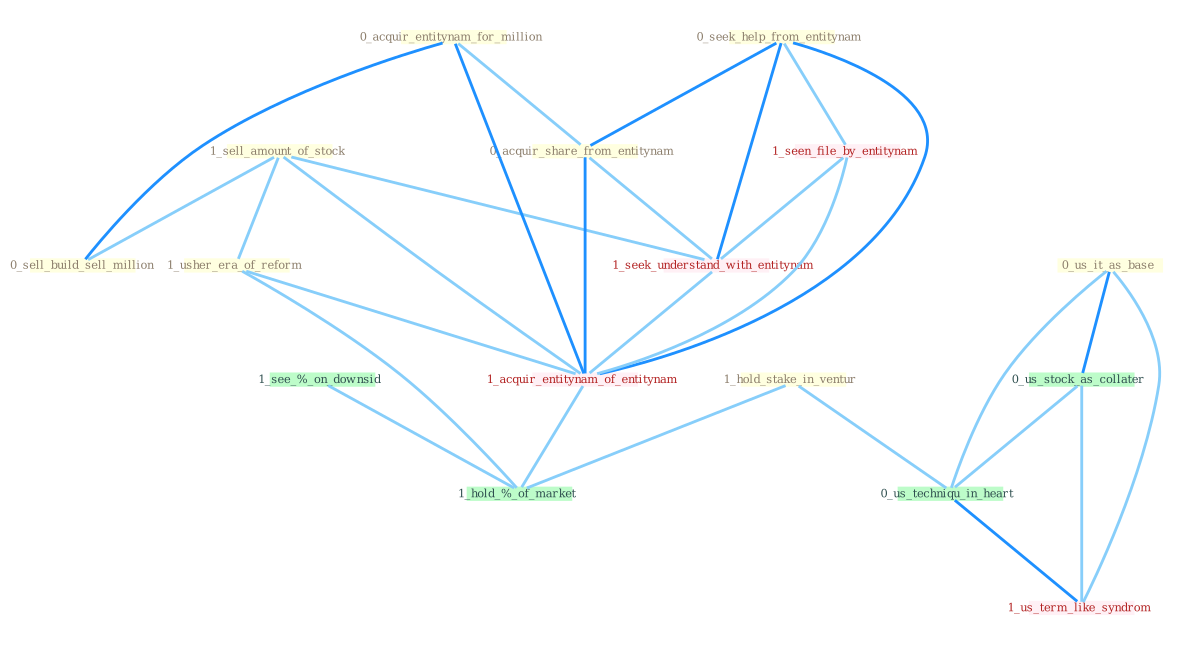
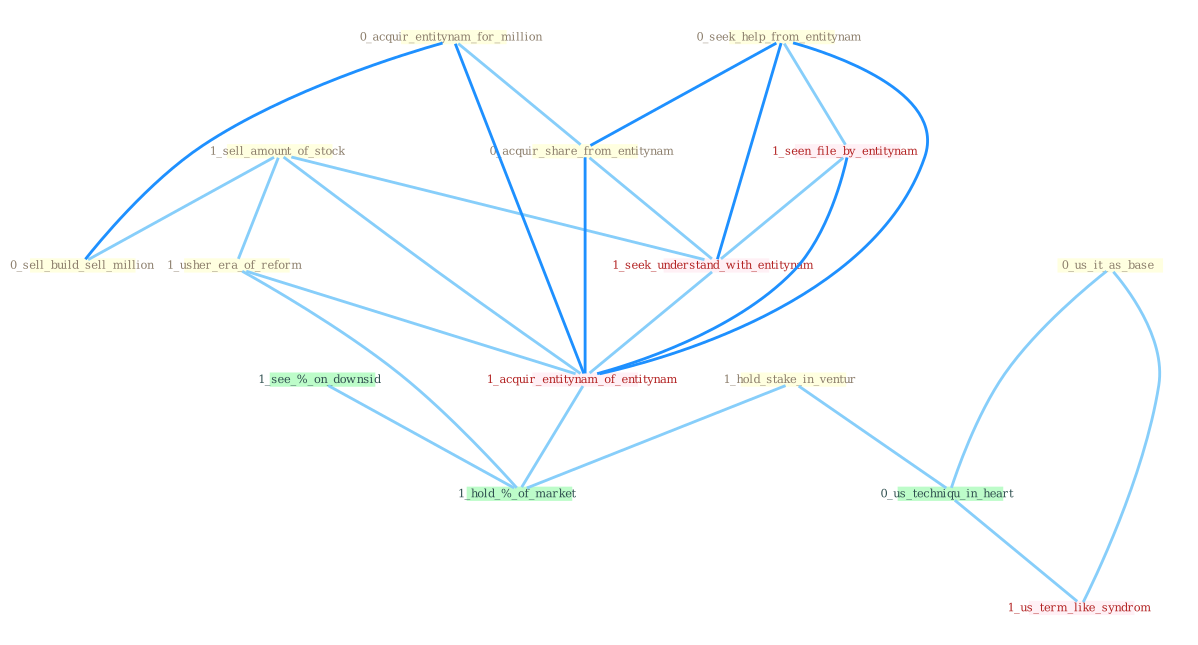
edge "1_seen_file_by_entitynam" -- "1_acquir_entitynam_of_entitynam": color #87cefa -> #1e90ff
node "0_us_stock_as_collater": removed
edge "0_us_techniqu_in_heart" -- "1_us_term_like_syndrom": color #1e90ff -> #87cefa
